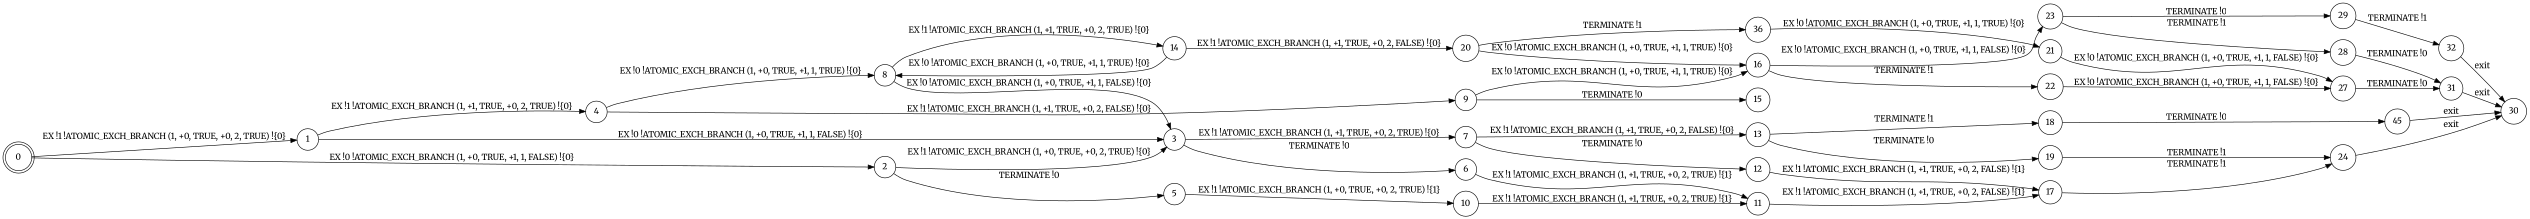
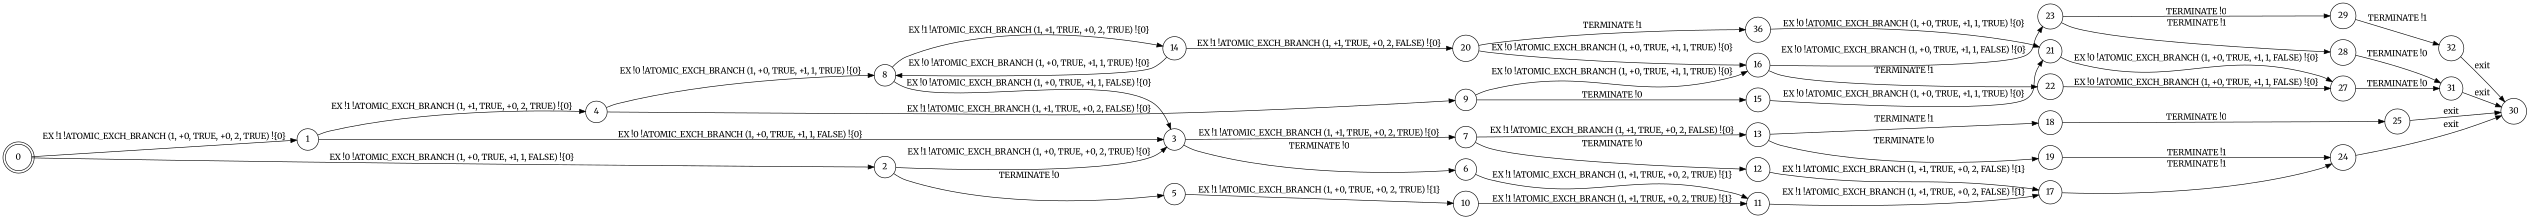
edge "15" -> "21": added, label "EX !0 !ATOMIC_EXCH_BRANCH (1, +0, TRUE, +1, 1, TRUE) !{0}"
node "45": label "45" -> "25"
